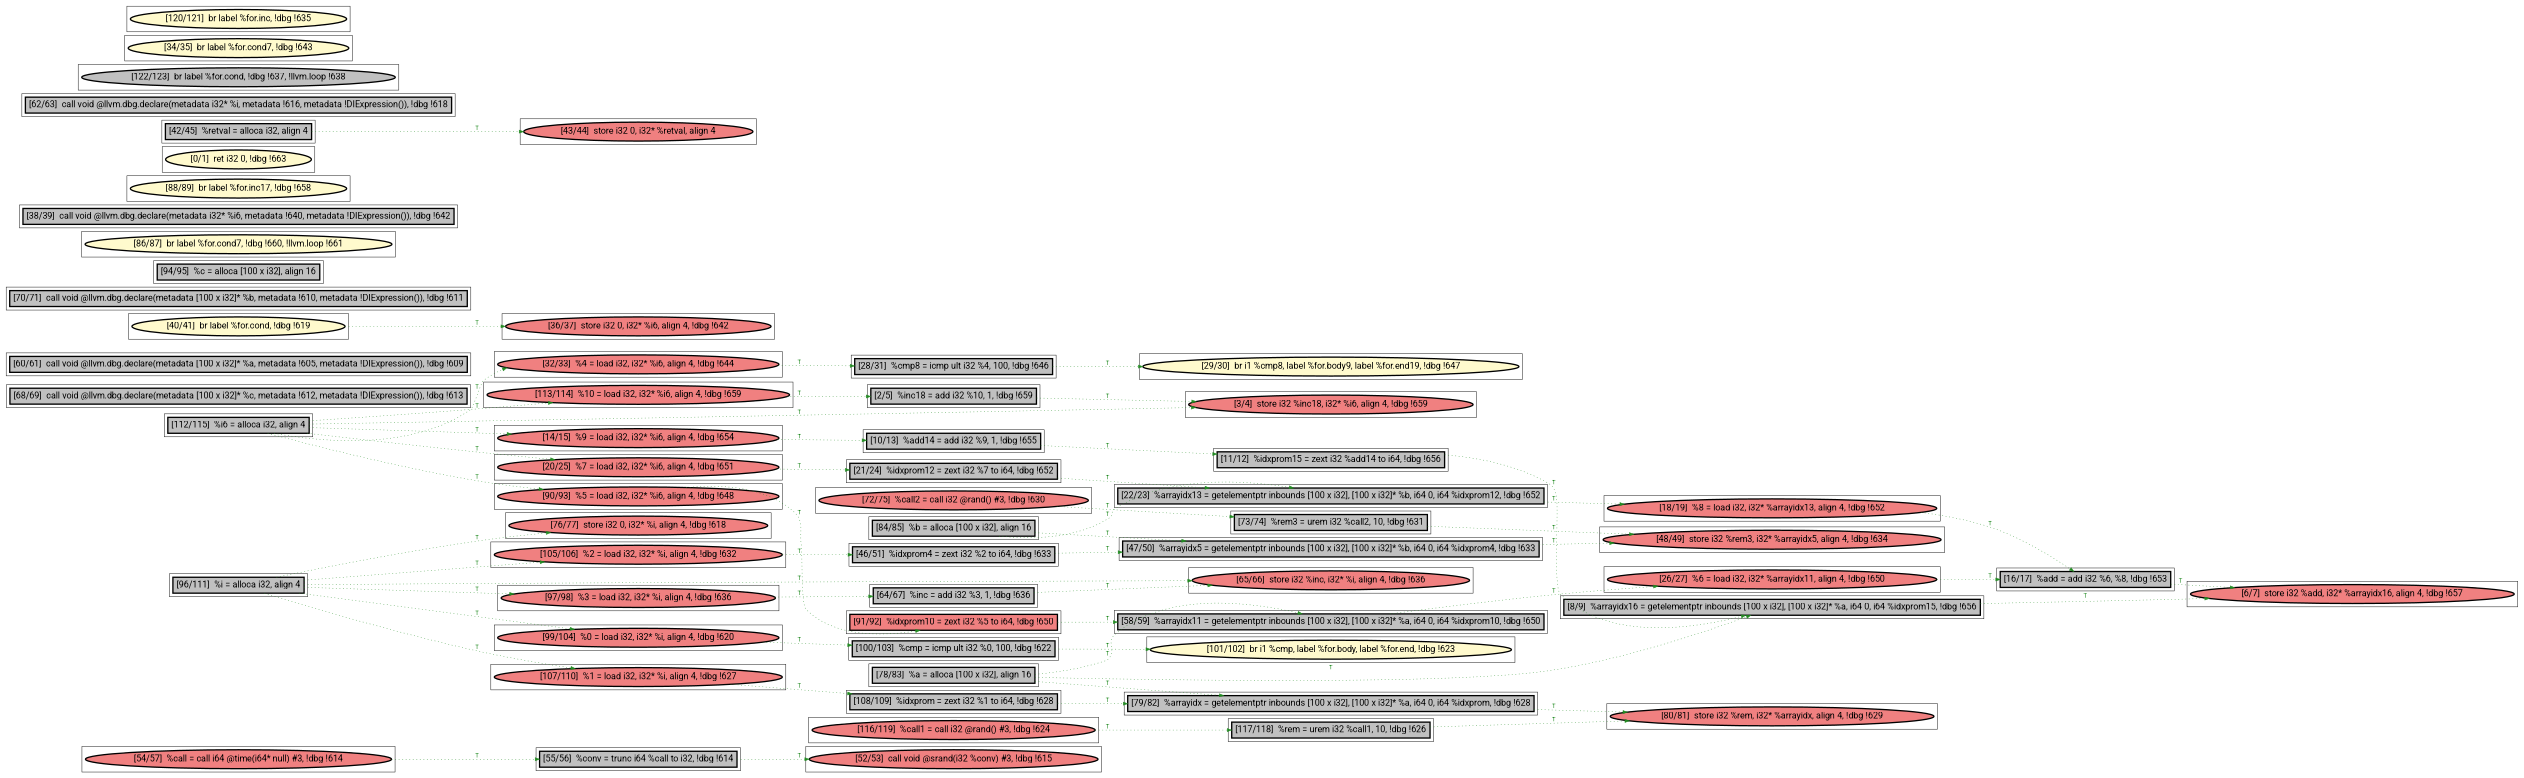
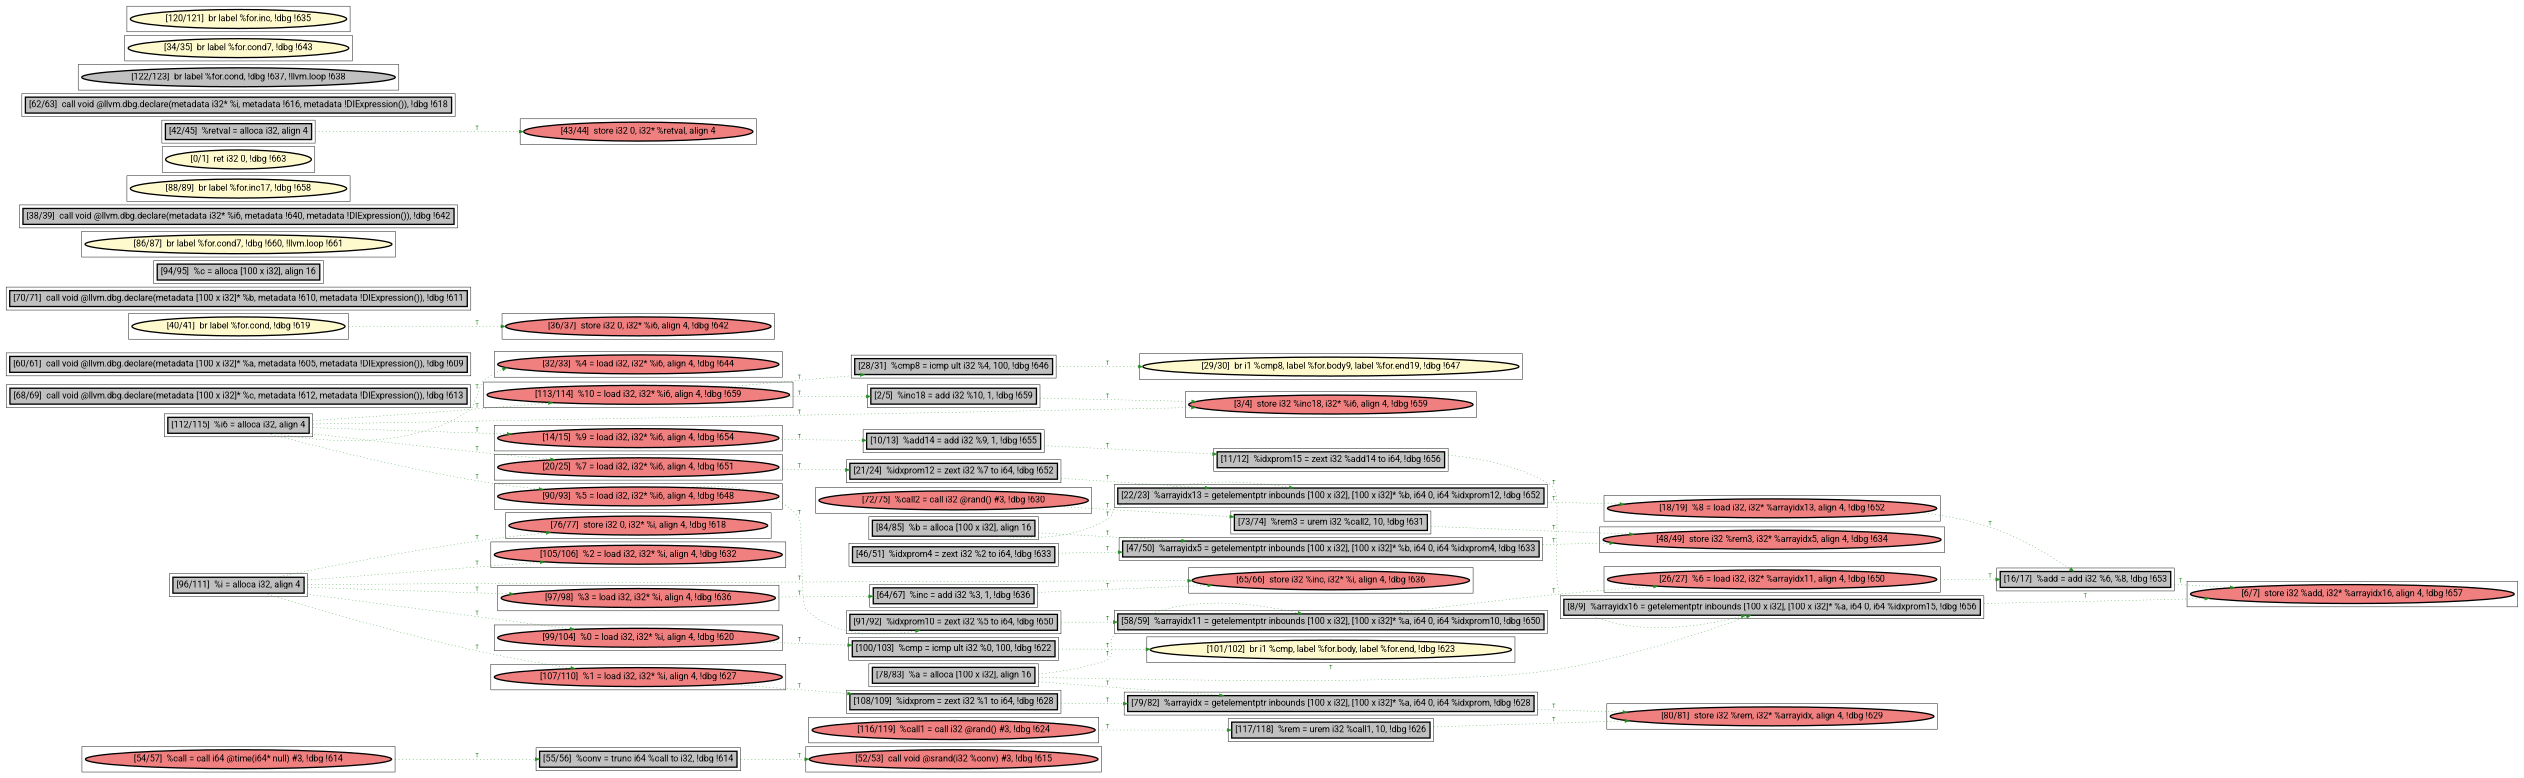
edge "[32/33]  %4 = load i32, i32* %i6, align 4, !dbg !644" -> "[28/31]  %cmp8 = icmp ult i32 %4, 100, !dbg !646": now "[113/114]  %10 = load i32, i32* %i6, align 4, !dbg !659" -> "[28/31]  %cmp8 = icmp ult i32 %4, 100, !dbg !646"
edge "[105/106]  %2 = load i32, i32* %i, align 4, !dbg !632" -> "[46/51]  %idxprom4 = zext i32 %2 to i64, !dbg !633": removed, label "T"
node "[91/92]  %idxprom10 = zext i32 %5 to i64, !dbg !650": fillcolor lightcoral -> grey
